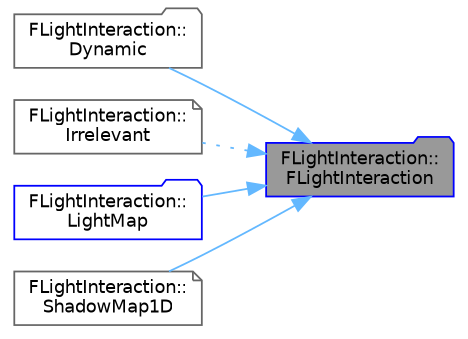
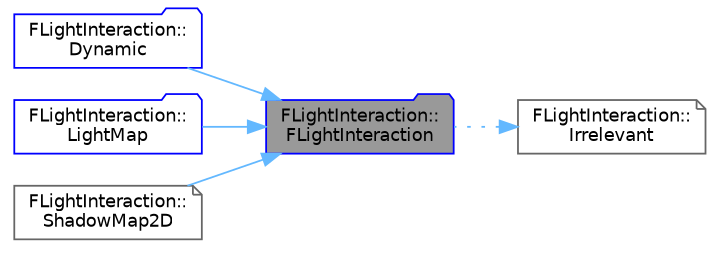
node "FLightInteraction:: Dynamic": color gray40 -> blue
edge "FLightInteraction:: Irrelevant" -> "FLightInteraction:: FLightInteraction": reversed
node "FLightInteraction:: ShadowMap1D": label "FLightInteraction:: ShadowMap1D" -> "FLightInteraction:: ShadowMap2D"
